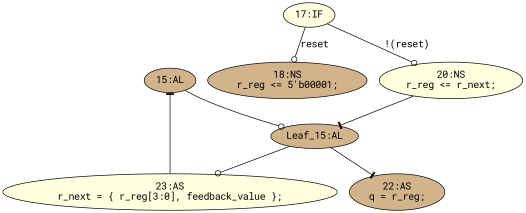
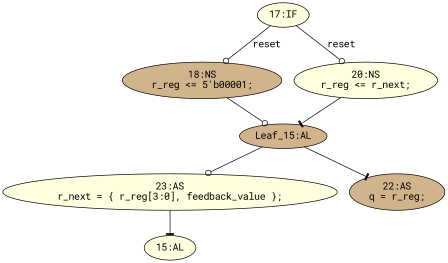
edge "17:IF" -> "20:NS r_reg <= r_next;": label "!(reset)" -> "reset"
node "15:AL": fillcolor tan -> lightyellow
edge "15:AL" -> "Leaf_15:AL": now "18:NS r_reg <= 5'b00001;" -> "Leaf_15:AL"
